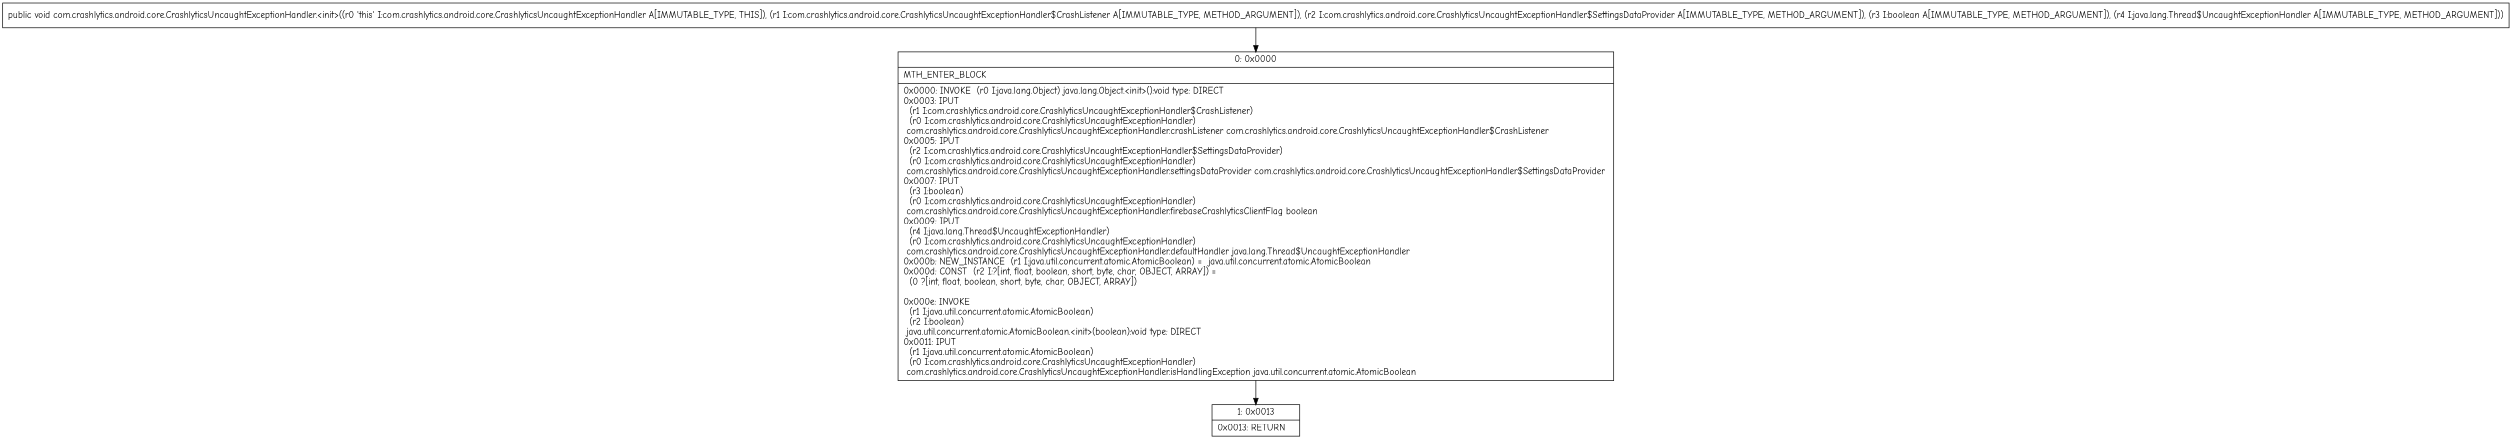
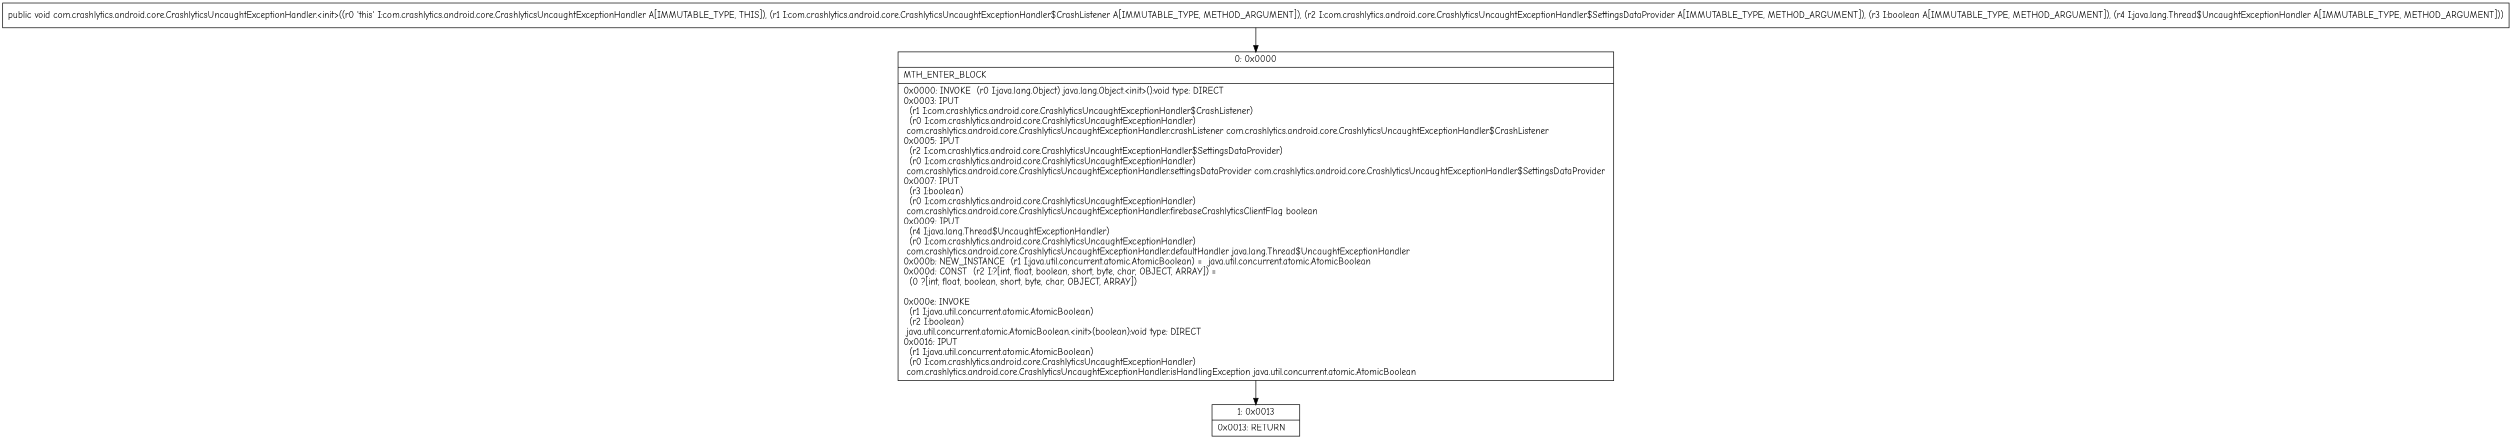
node "0: 0x0000": text "0x0011: IPUT" -> "0x0016: IPUT"
